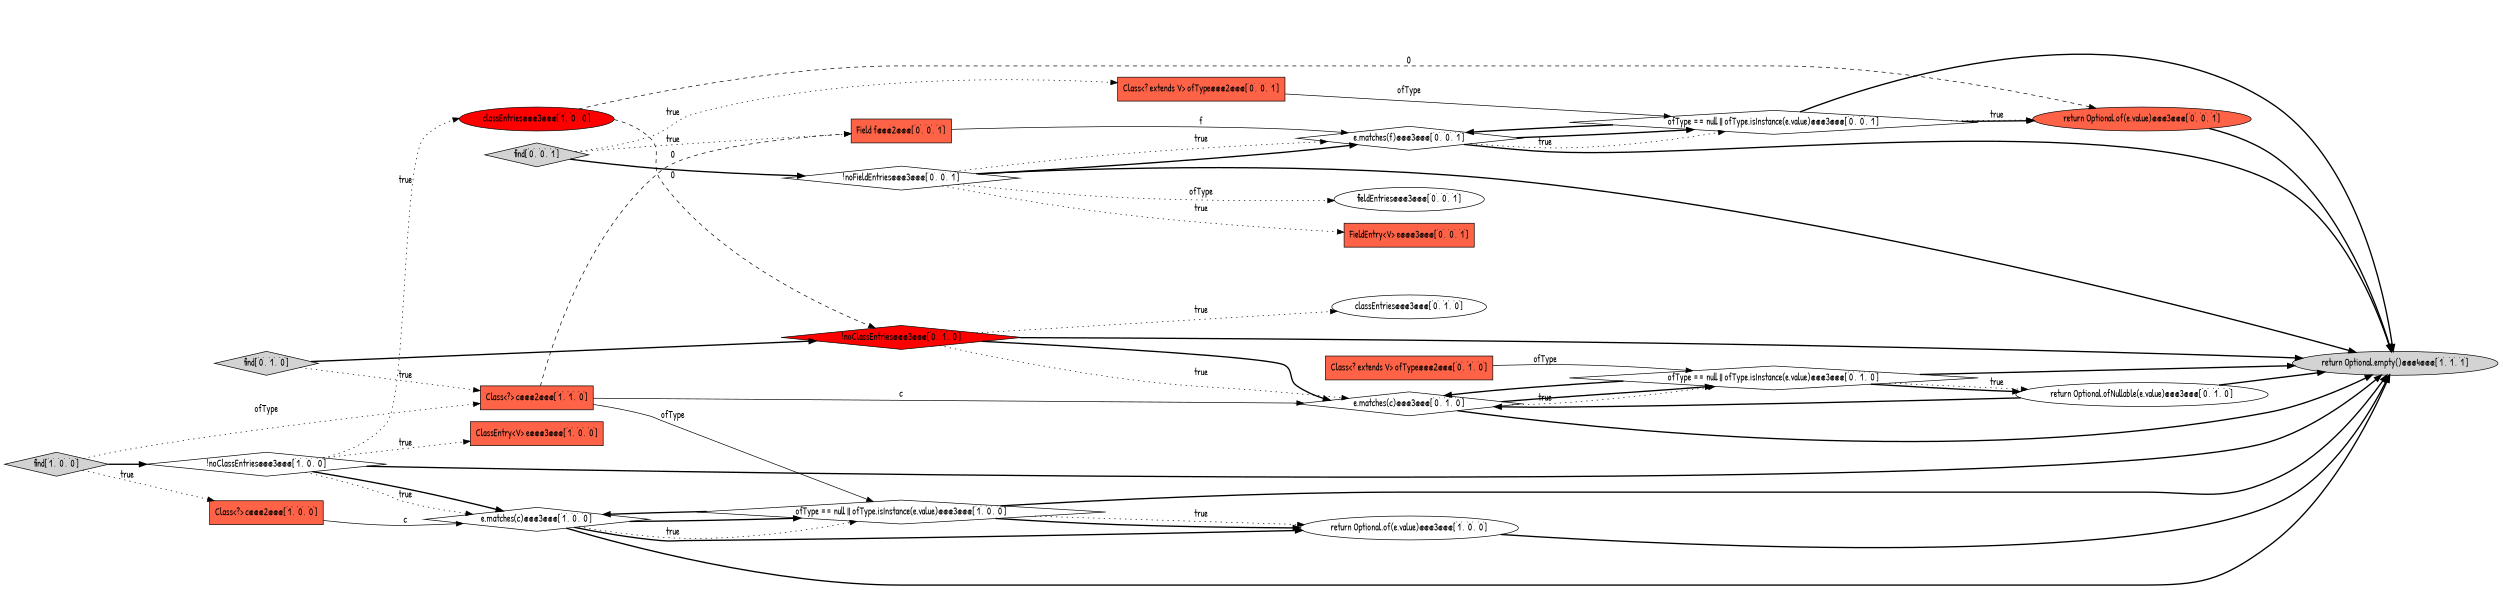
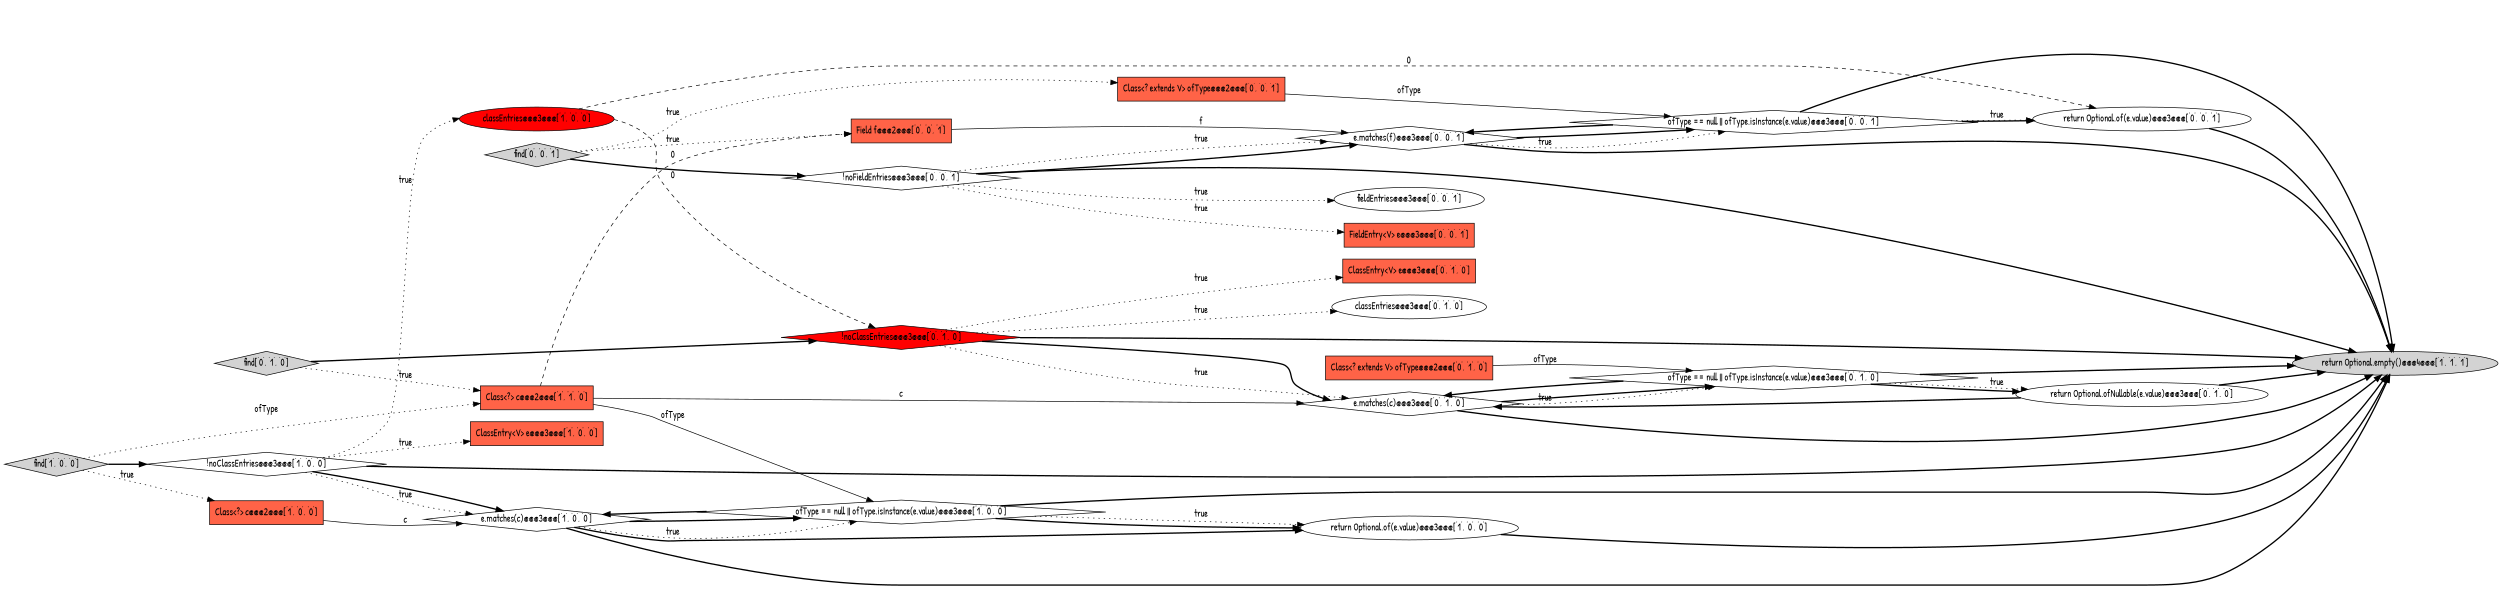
node "return Optional.of(e.value)@@@3@@@['0', '0', '1']": fillcolor tomato -> white
edge "!noFieldEntries@@@3@@@['0', '0', '1']" -> "fieldEntries@@@3@@@['0', '0', '1']": label "ofType" -> "true"
node "ClassEntry<V> e@@@3@@@['0', '1', '0']": added
